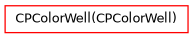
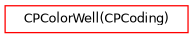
node "CPColorWell(CPColorWell)": label "CPColorWell(CPColorWell)" -> "CPColorWell(CPCoding)"
